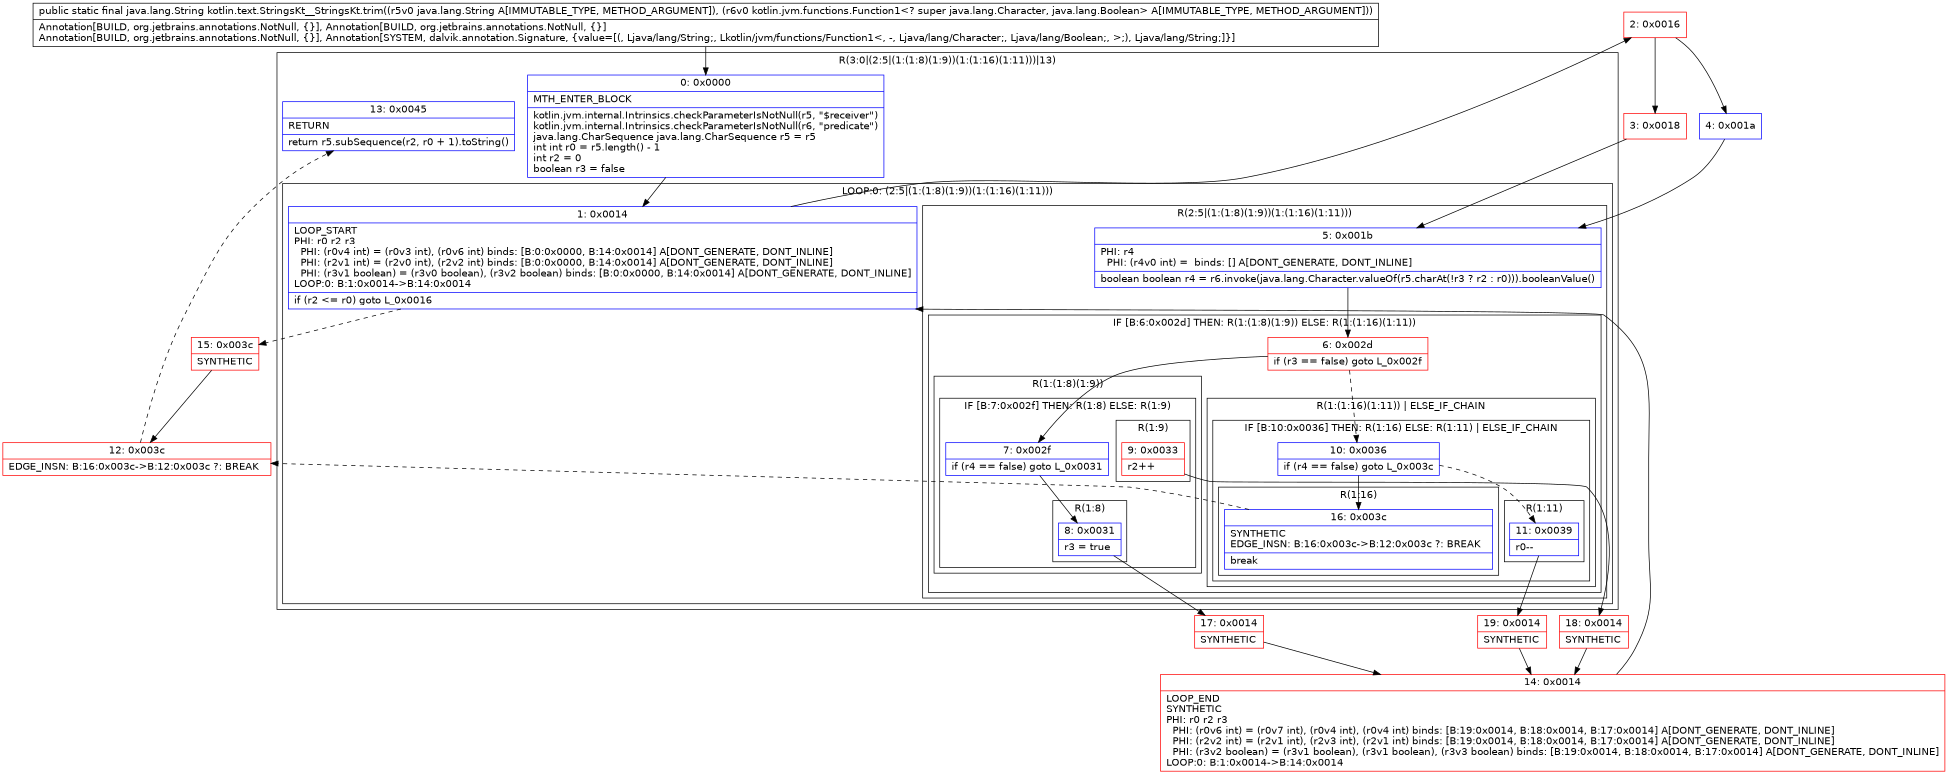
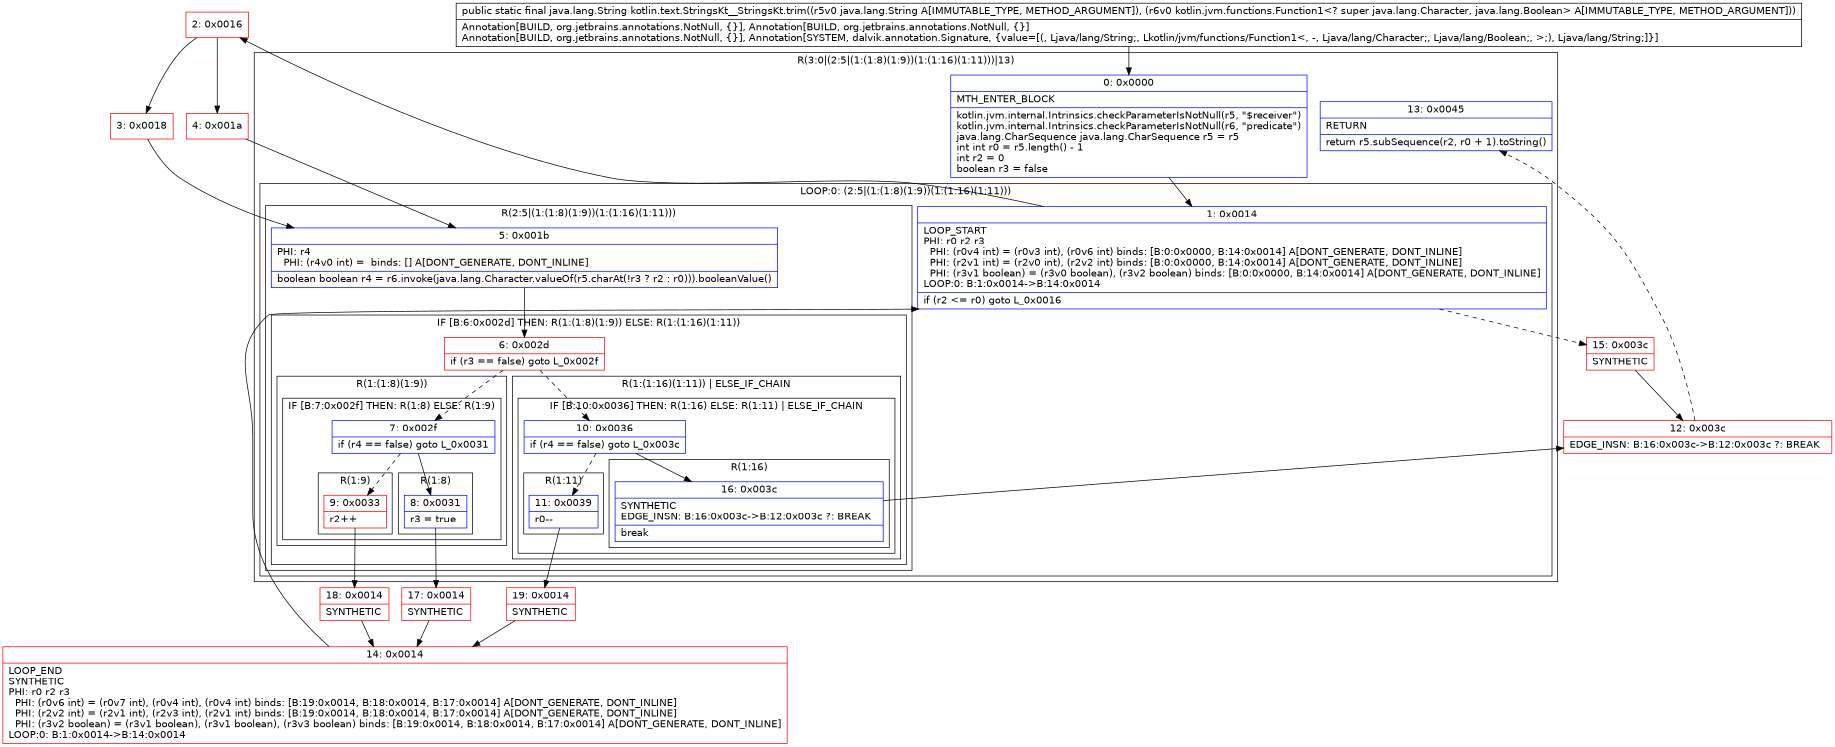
node "4: 0x001a": color blue -> red
edge "6: 0x002d" -> "7: 0x002f": style solid -> dashed
edge "7: 0x002f" -> "9: 0x0033": added
edge "16: 0x003c" -> "12: 0x003c": style dashed -> solid
